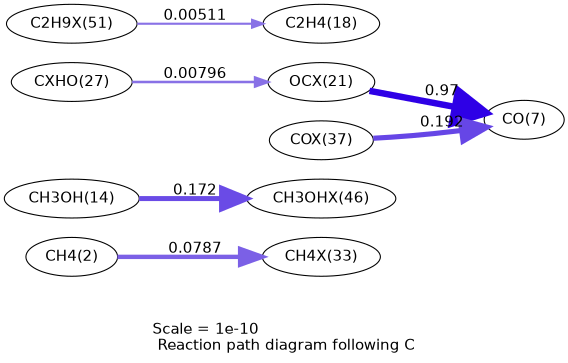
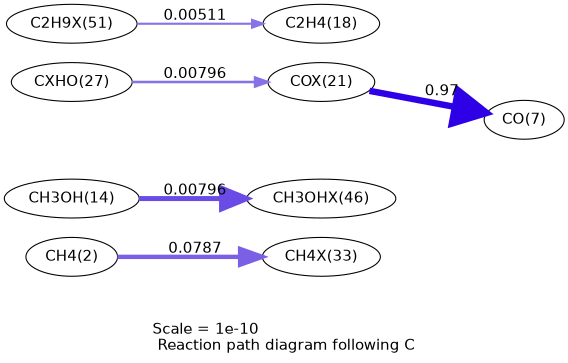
node "OCX(21)": label "OCX(21)" -> "COX(21)"
node "COX(37)": removed
edge "CH3OH(14)" -> "CH3OHX(46)": label " 0.172" -> " 0.00796"
